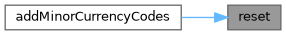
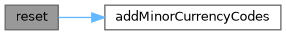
edge "addMinorCurrencyCodes" -> "reset": reversed
